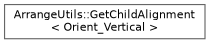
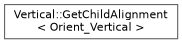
node "ArrangeUtils::GetChildAlignment < Orient_Vertical >": label "ArrangeUtils::GetChildAlignment < Orient_Vertical >" -> "Vertical::GetChildAlignment < Orient_Vertical >"
